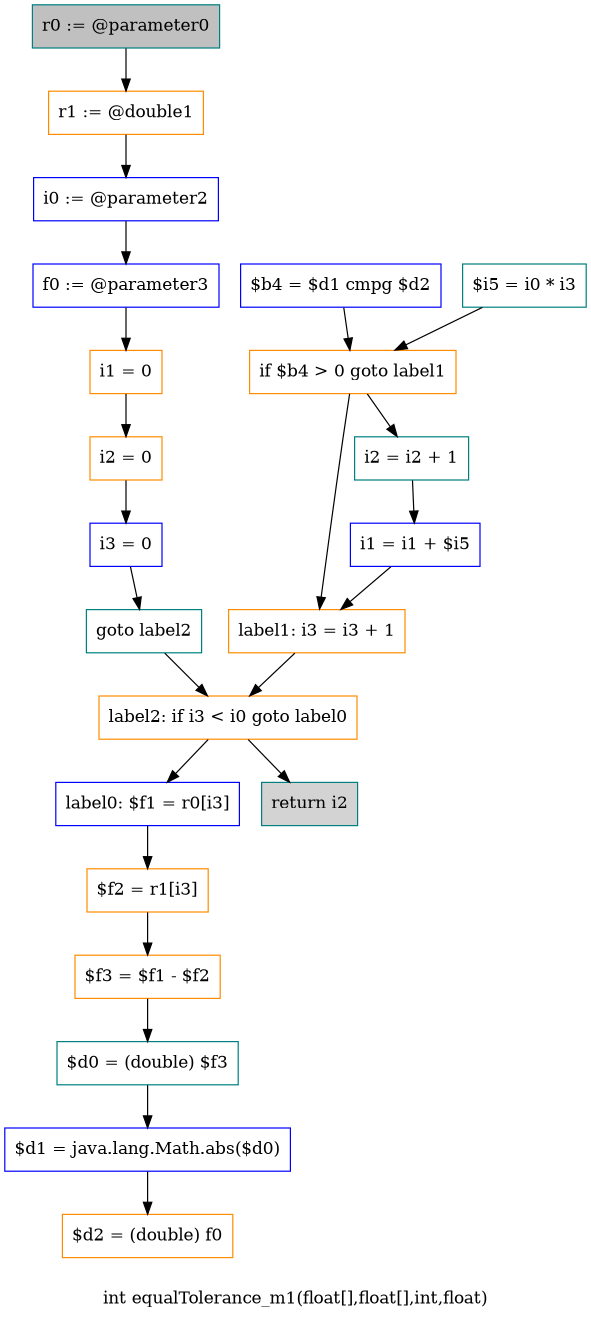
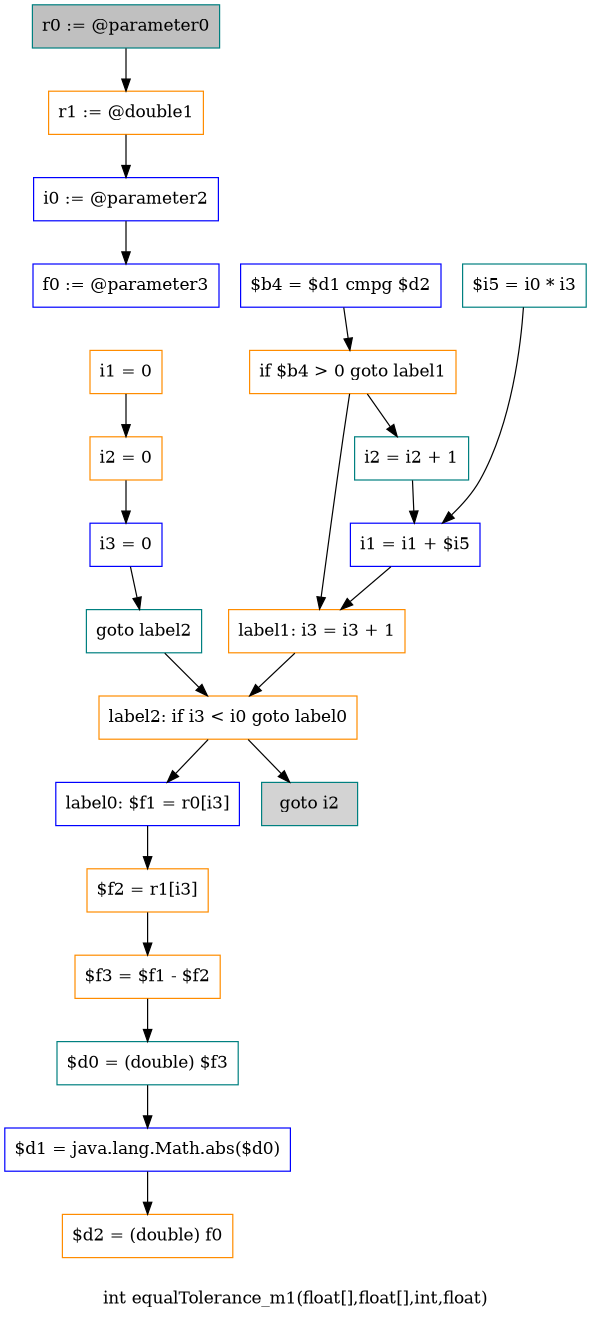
edge "f0 := @parameter3" -> "i1 = 0": removed
edge "$i5 = i0 * i3" -> "if $b4 > 0 goto label1": now "$i5 = i0 * i3" -> "i1 = i1 + $i5"
node "return i2": label "return i2" -> "goto i2"
